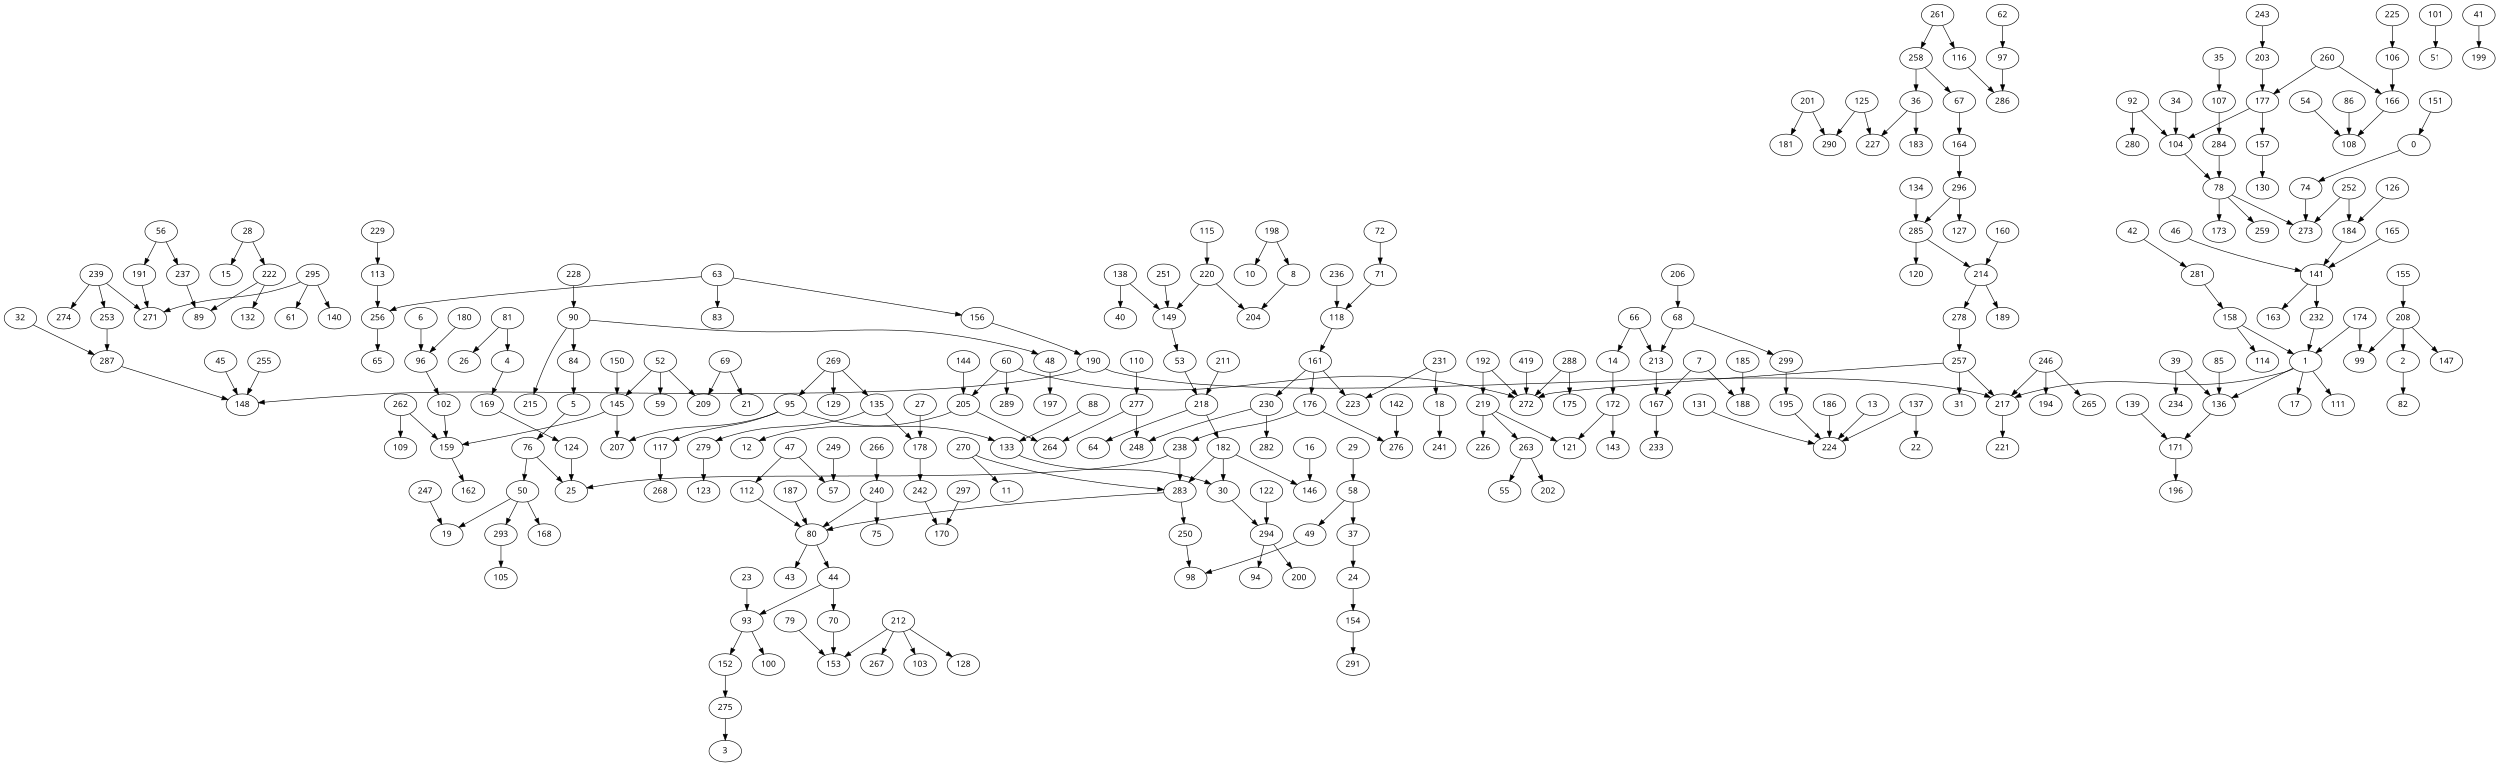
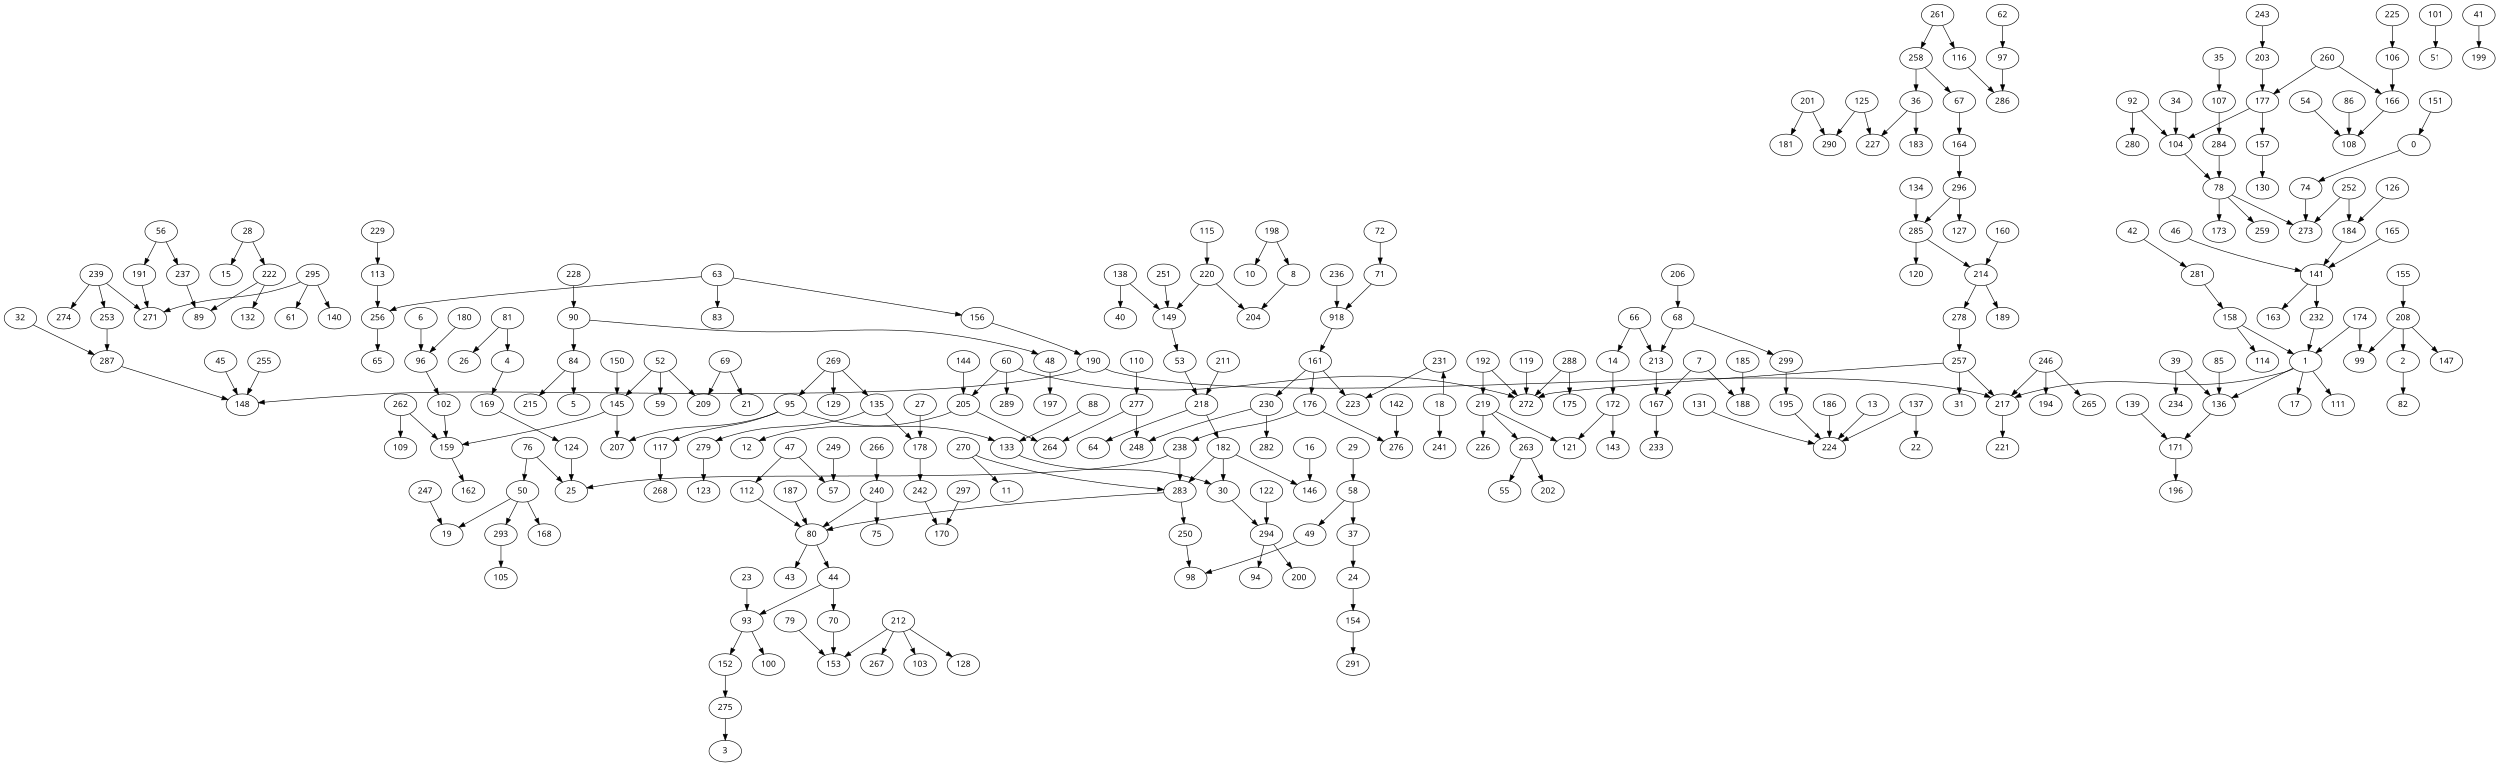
node "118": label "118" -> "918"
edge "90" -> "215": now "84" -> "215"
node "419": label "419" -> "119"
edge "231" -> "18": reversed
edge "5" -> "76": removed
